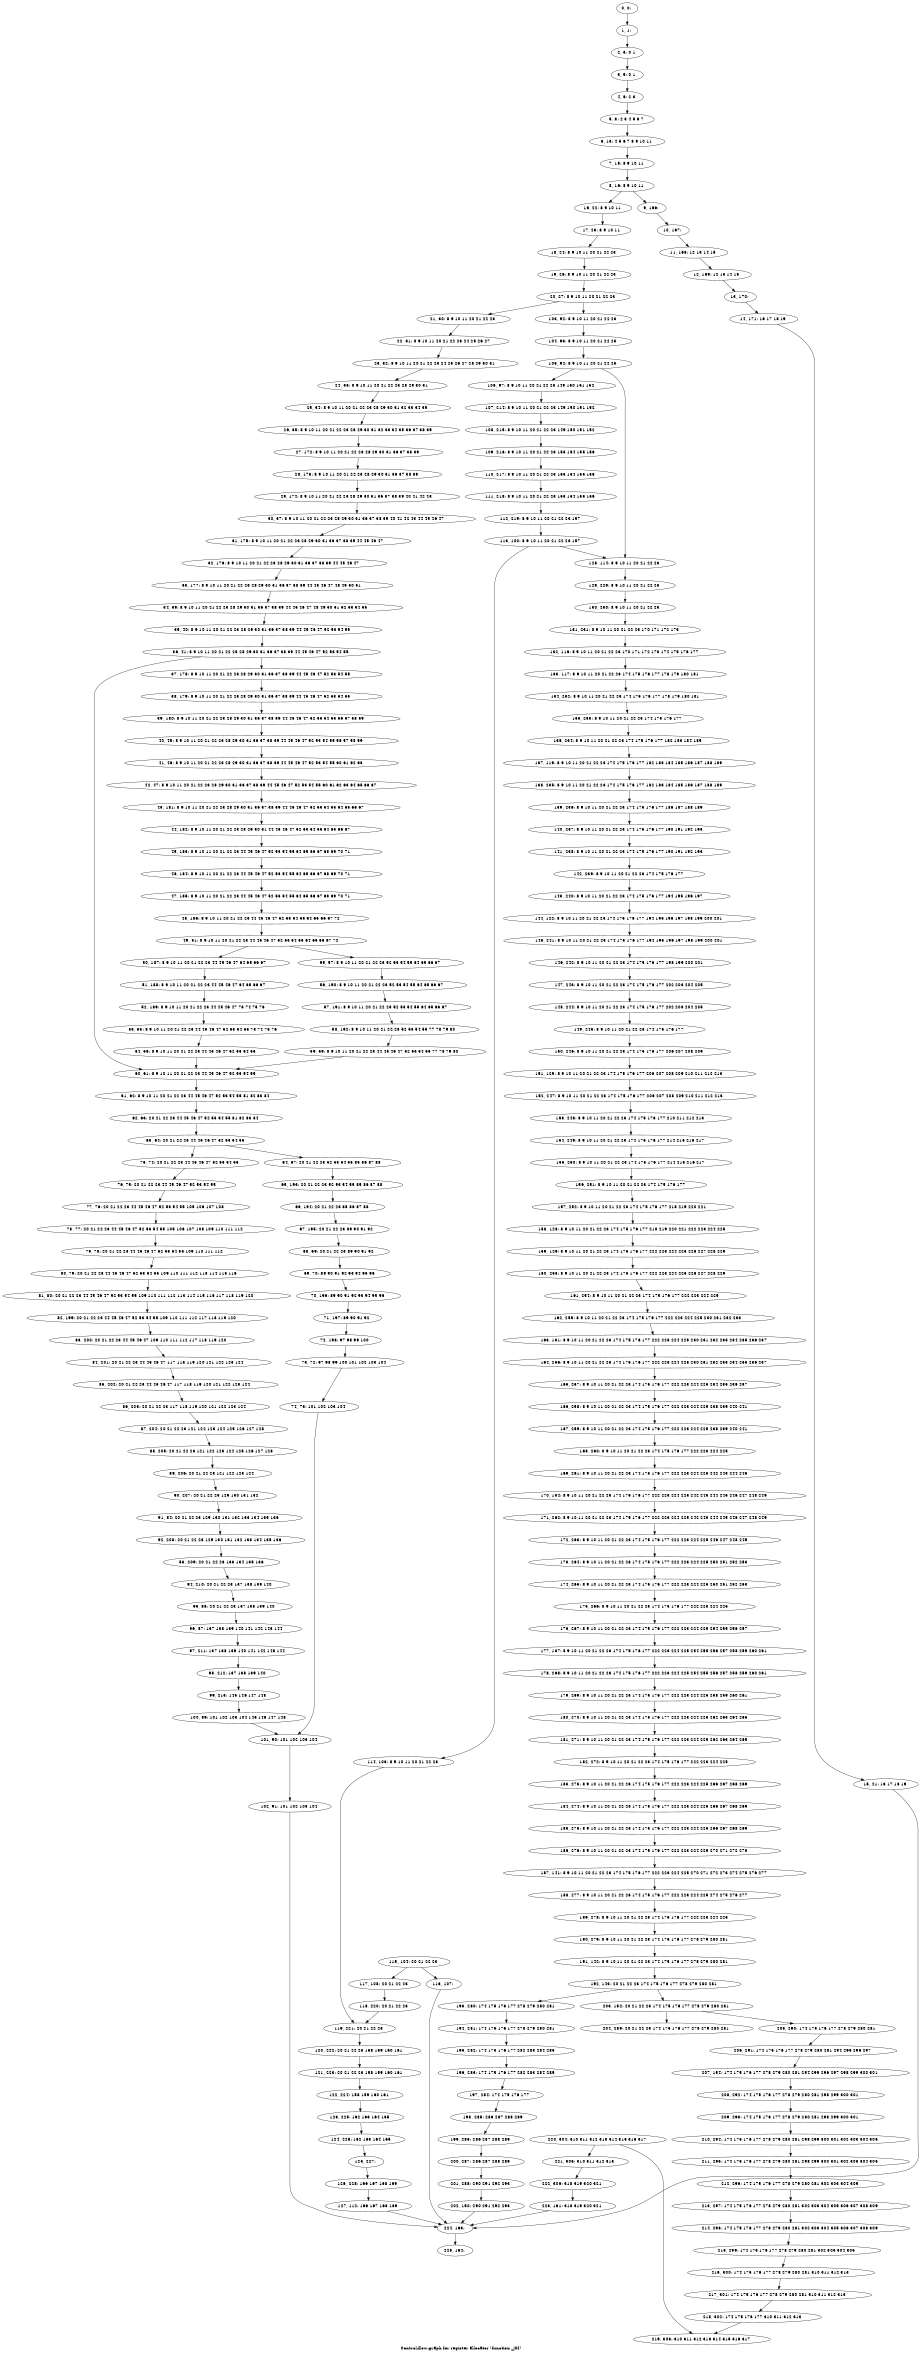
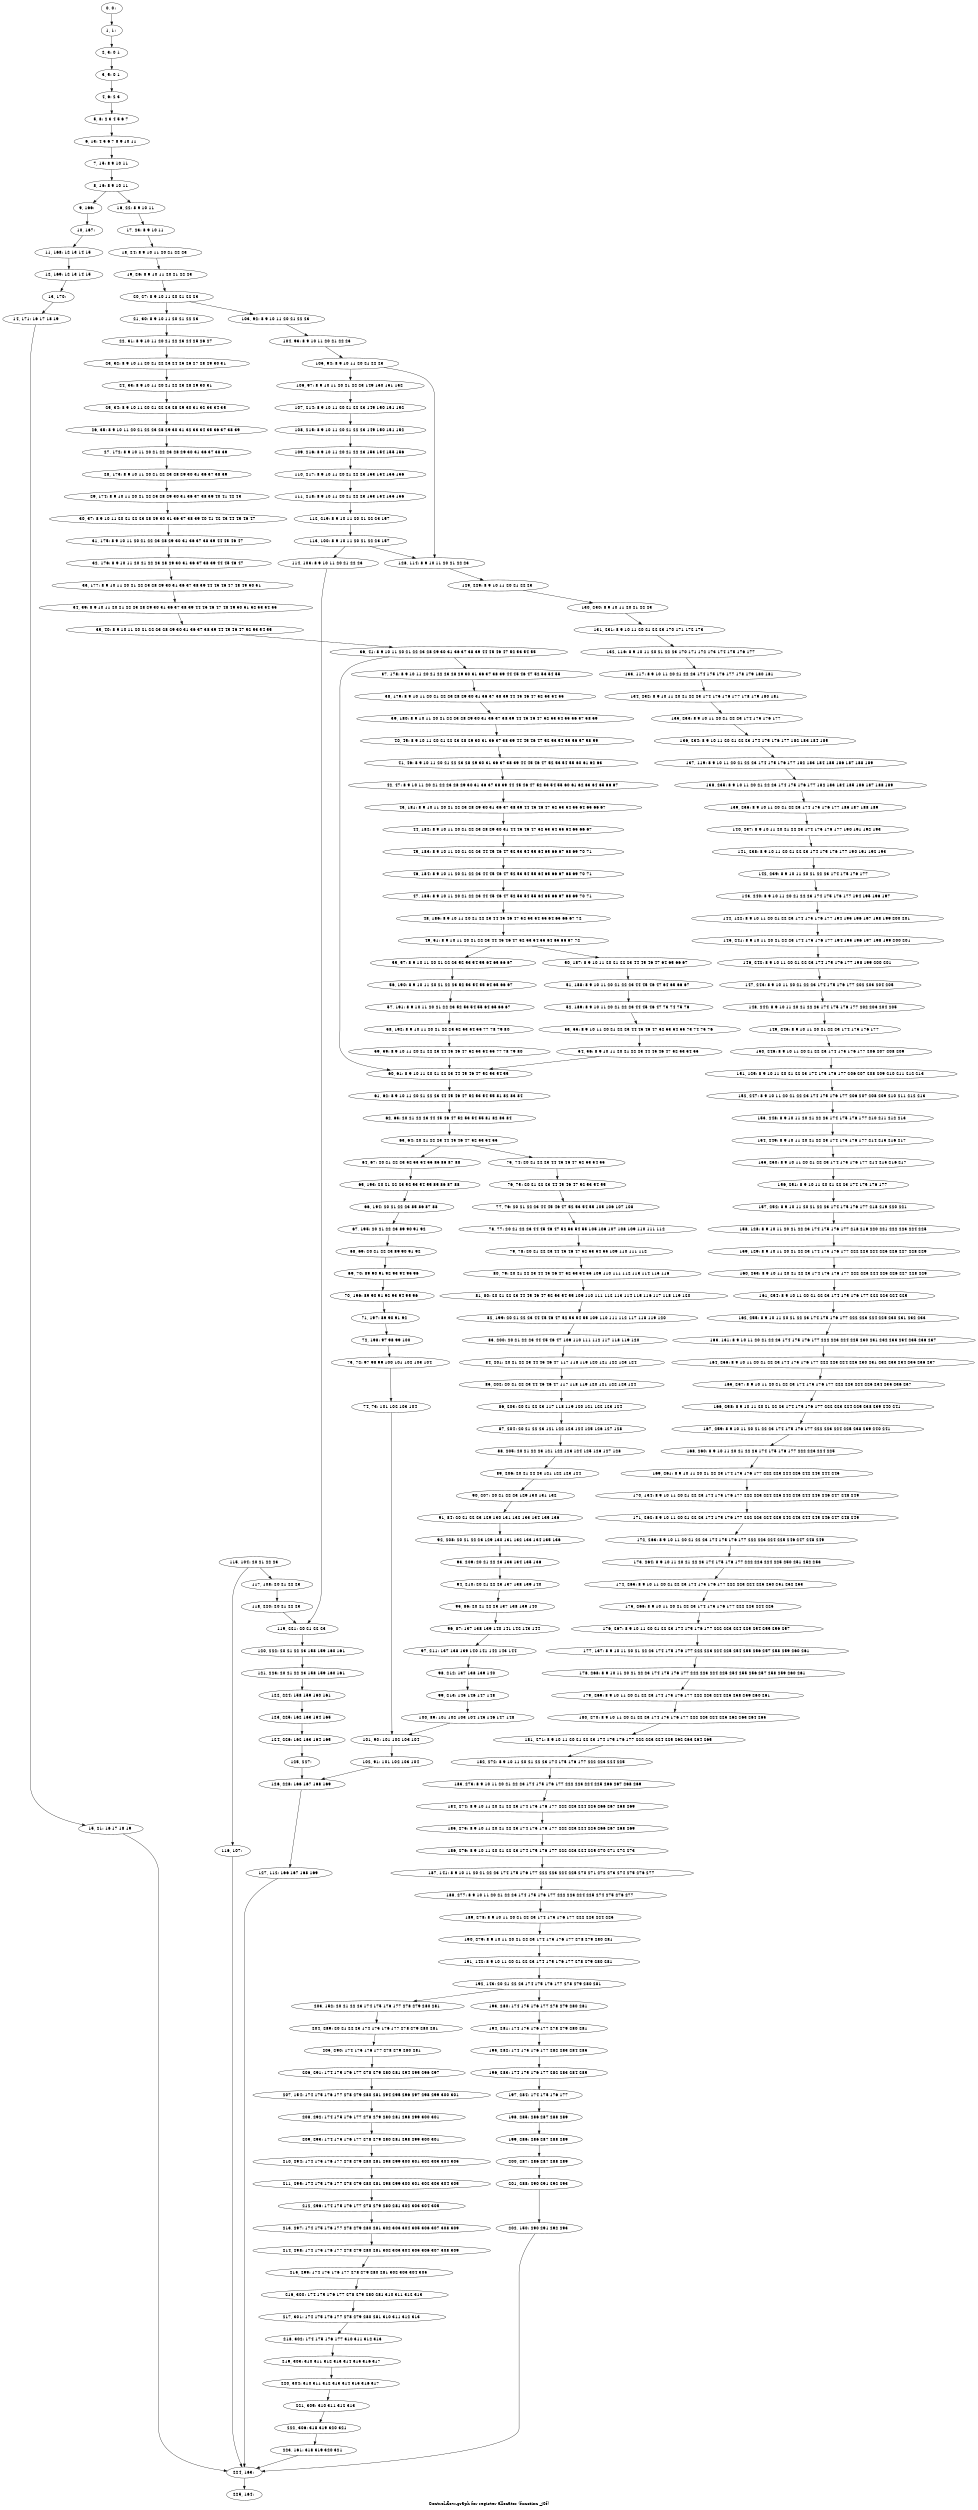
node "53, 209: 20 21 22 23 133 134 135 136": label "53, 209: 20 21 22 23 133 134 135 136" -> "93, 209: 20 21 22 23 133 134 135 136"
edge "203, 152: 20 21 22 23 174 175 176 177 278 279 280 281" -> "205, 290: 174 175 176 177 278 279 280 281": now "204, 289: 20 21 22 23 174 175 176 177 278 279 280 281" -> "205, 290: 174 175 176 177 278 279 280 281"
edge "102, 91: 101 102 103 104" -> "224, 163:": now "102, 91: 101 102 103 104" -> "126, 228: 166 167 168 169"
edge "220, 304: 310 311 312 313 314 315 316 317" -> "219, 303: 310 311 312 313 314 315 316 317": reversed
